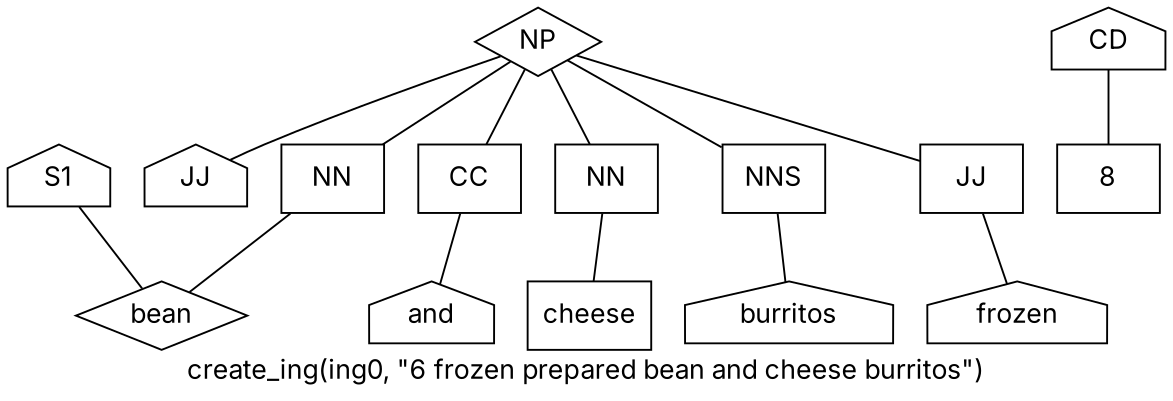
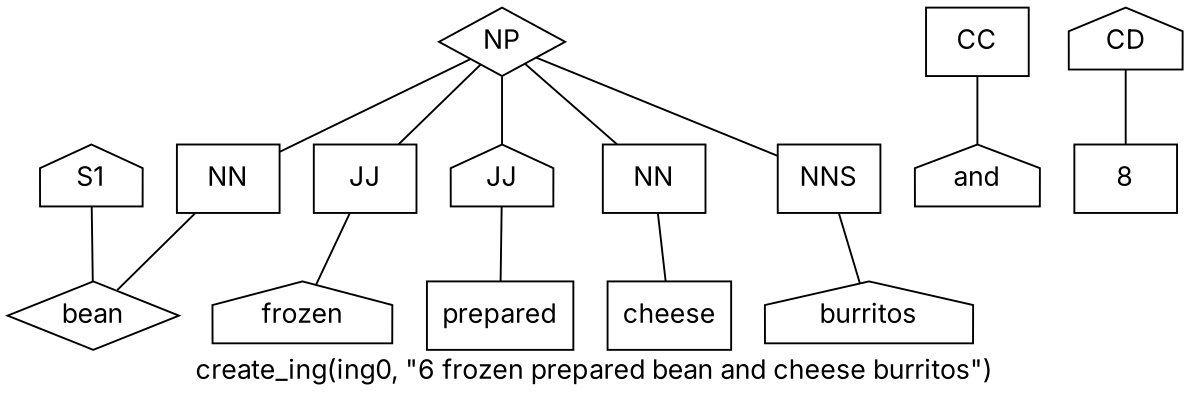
edge "NP" -- "CC": removed
node "prepared": added
